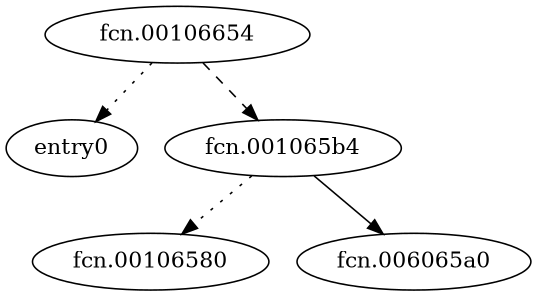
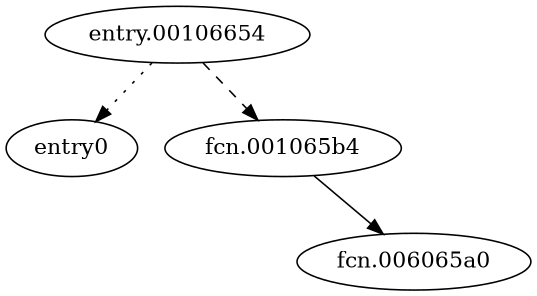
node "fcn.00106654": label "fcn.00106654" -> "entry.00106654"
node "fcn.00106580": removed
